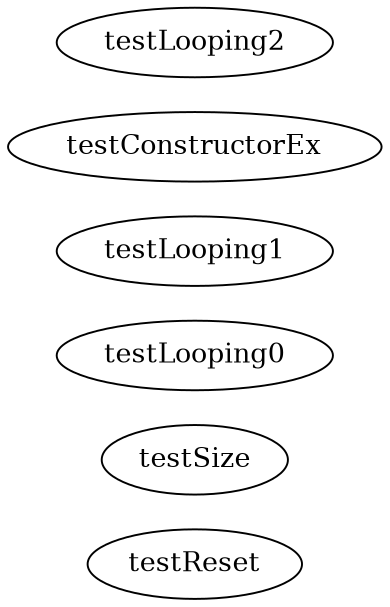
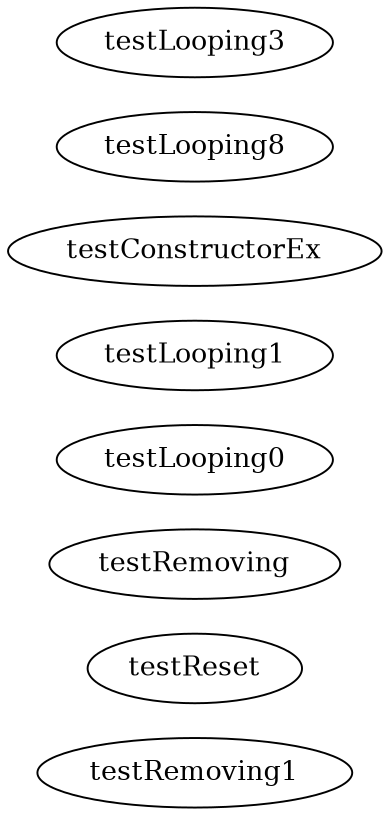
node "testLooping2": label "testLooping2" -> "testLooping8"
node "testLooping3": added
node "testSize": label "testSize" -> "testRemoving"
node "testRemoving1": added
